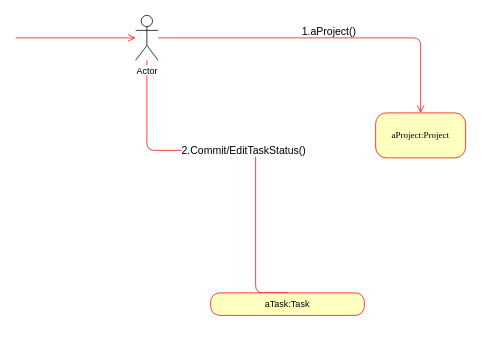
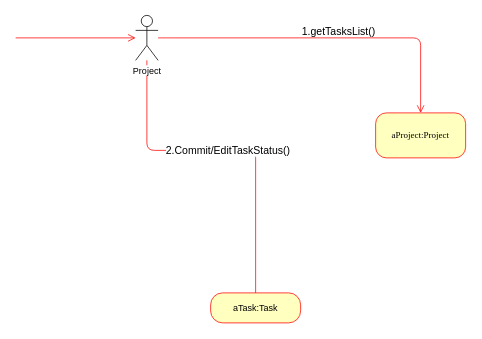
node "1.aProject()": label "1.aProject()" -> "1.getTasksList()"
node "Actor": label "Actor" -> "Project"
node "aTask:Task": size 154x23 -> 90x30
